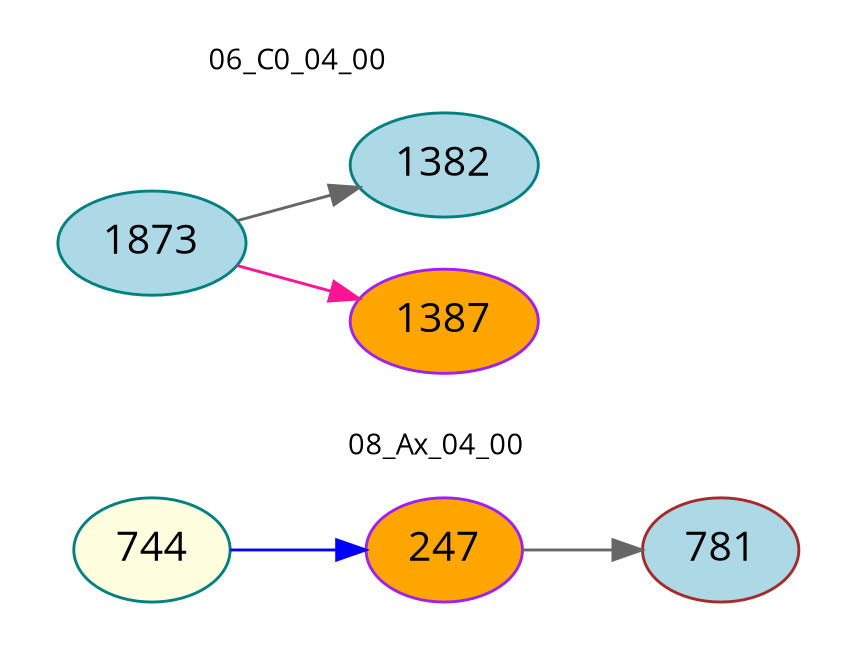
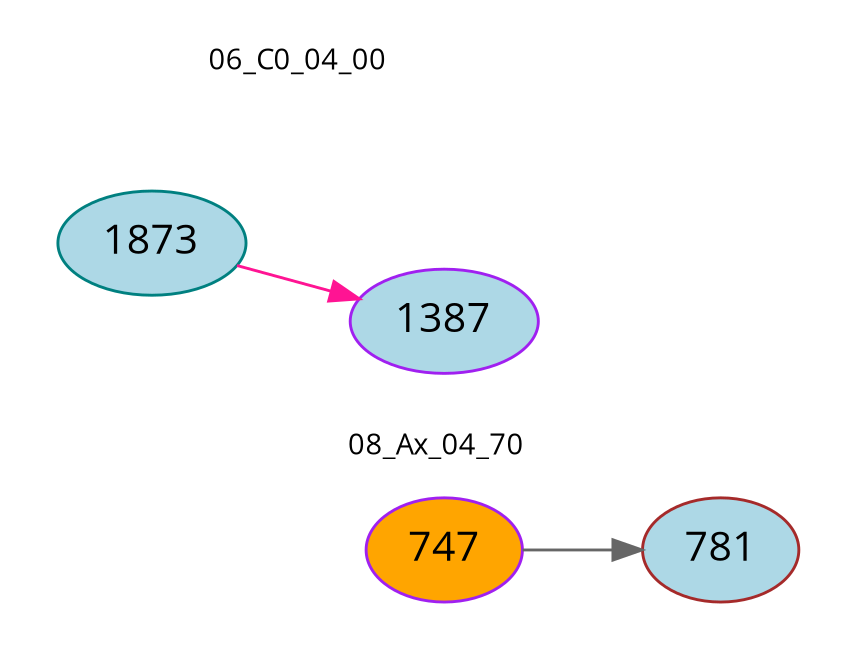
node "1382": removed
node "1387": fillcolor orange -> lightblue
cluster "08_Ax_04_00": label "08_Ax_04_00" -> "08_Ax_04_70"
node "744": removed
node "247": label "247" -> "747"
